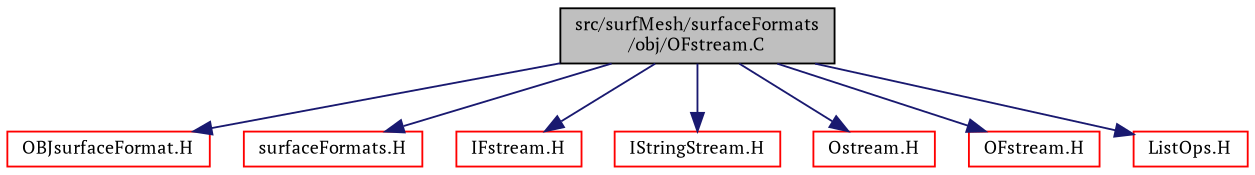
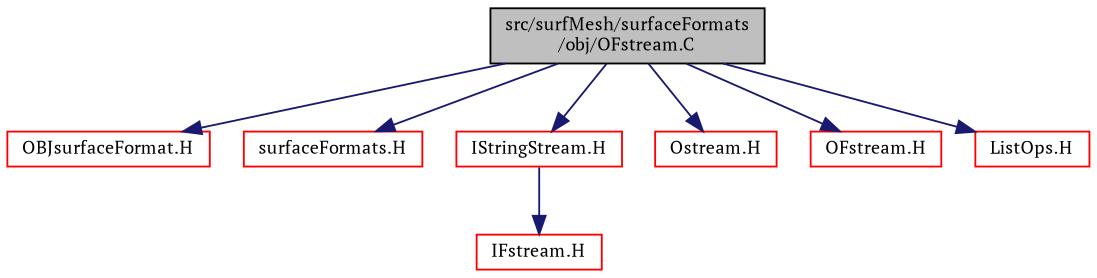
edge "src/surfMesh/surfaceFormats /obj/OFstream.C" -> "IFstream.H": now "IStringStream.H" -> "IFstream.H"
